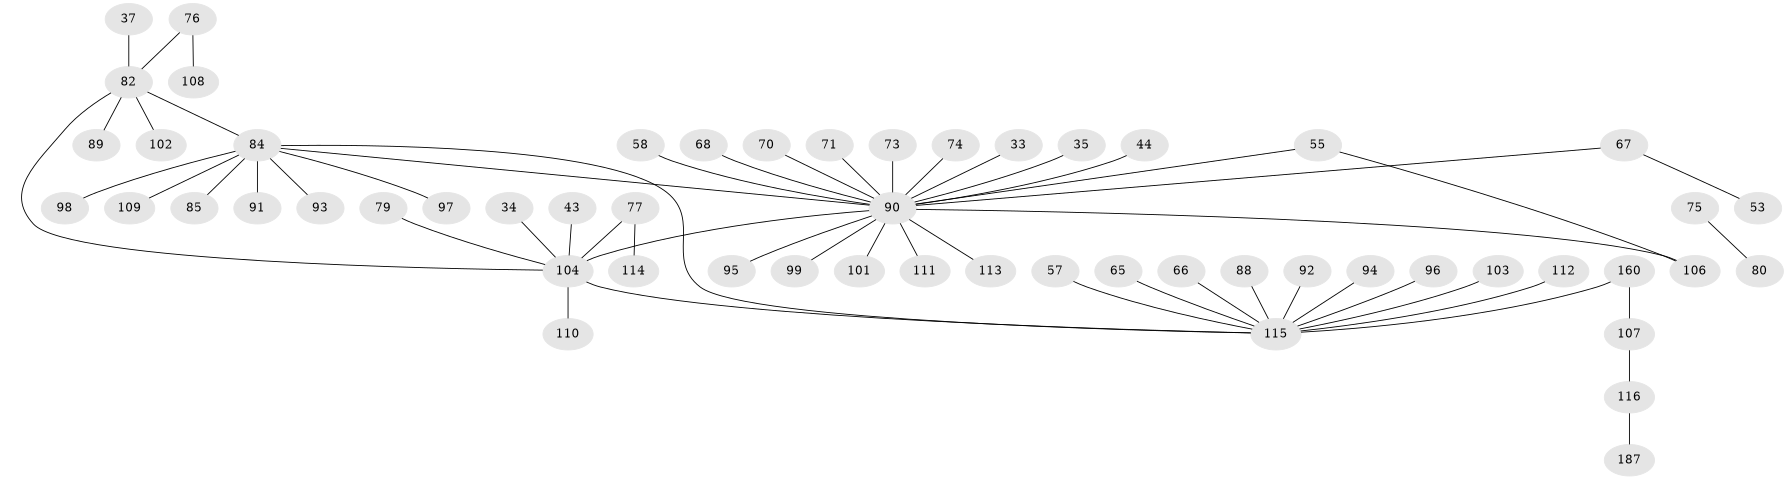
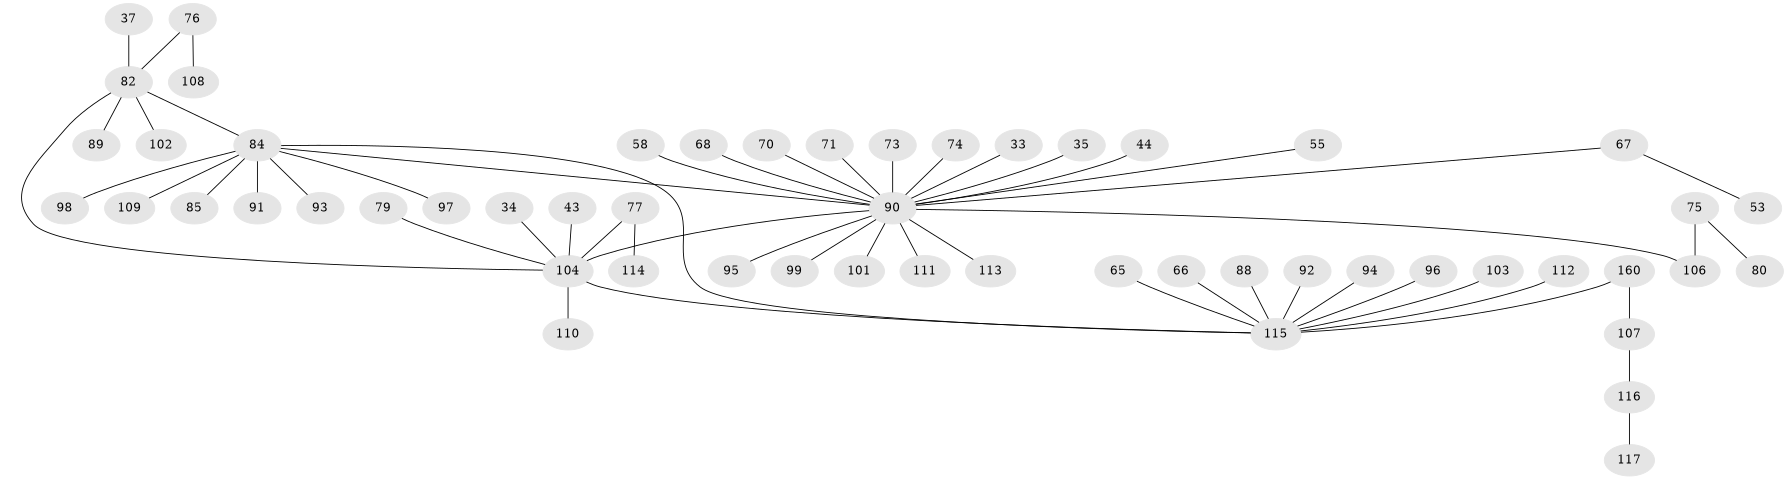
edge "55" -- "106": now "75" -- "106"
node "57": removed
node "187": label "187" -> "117"
